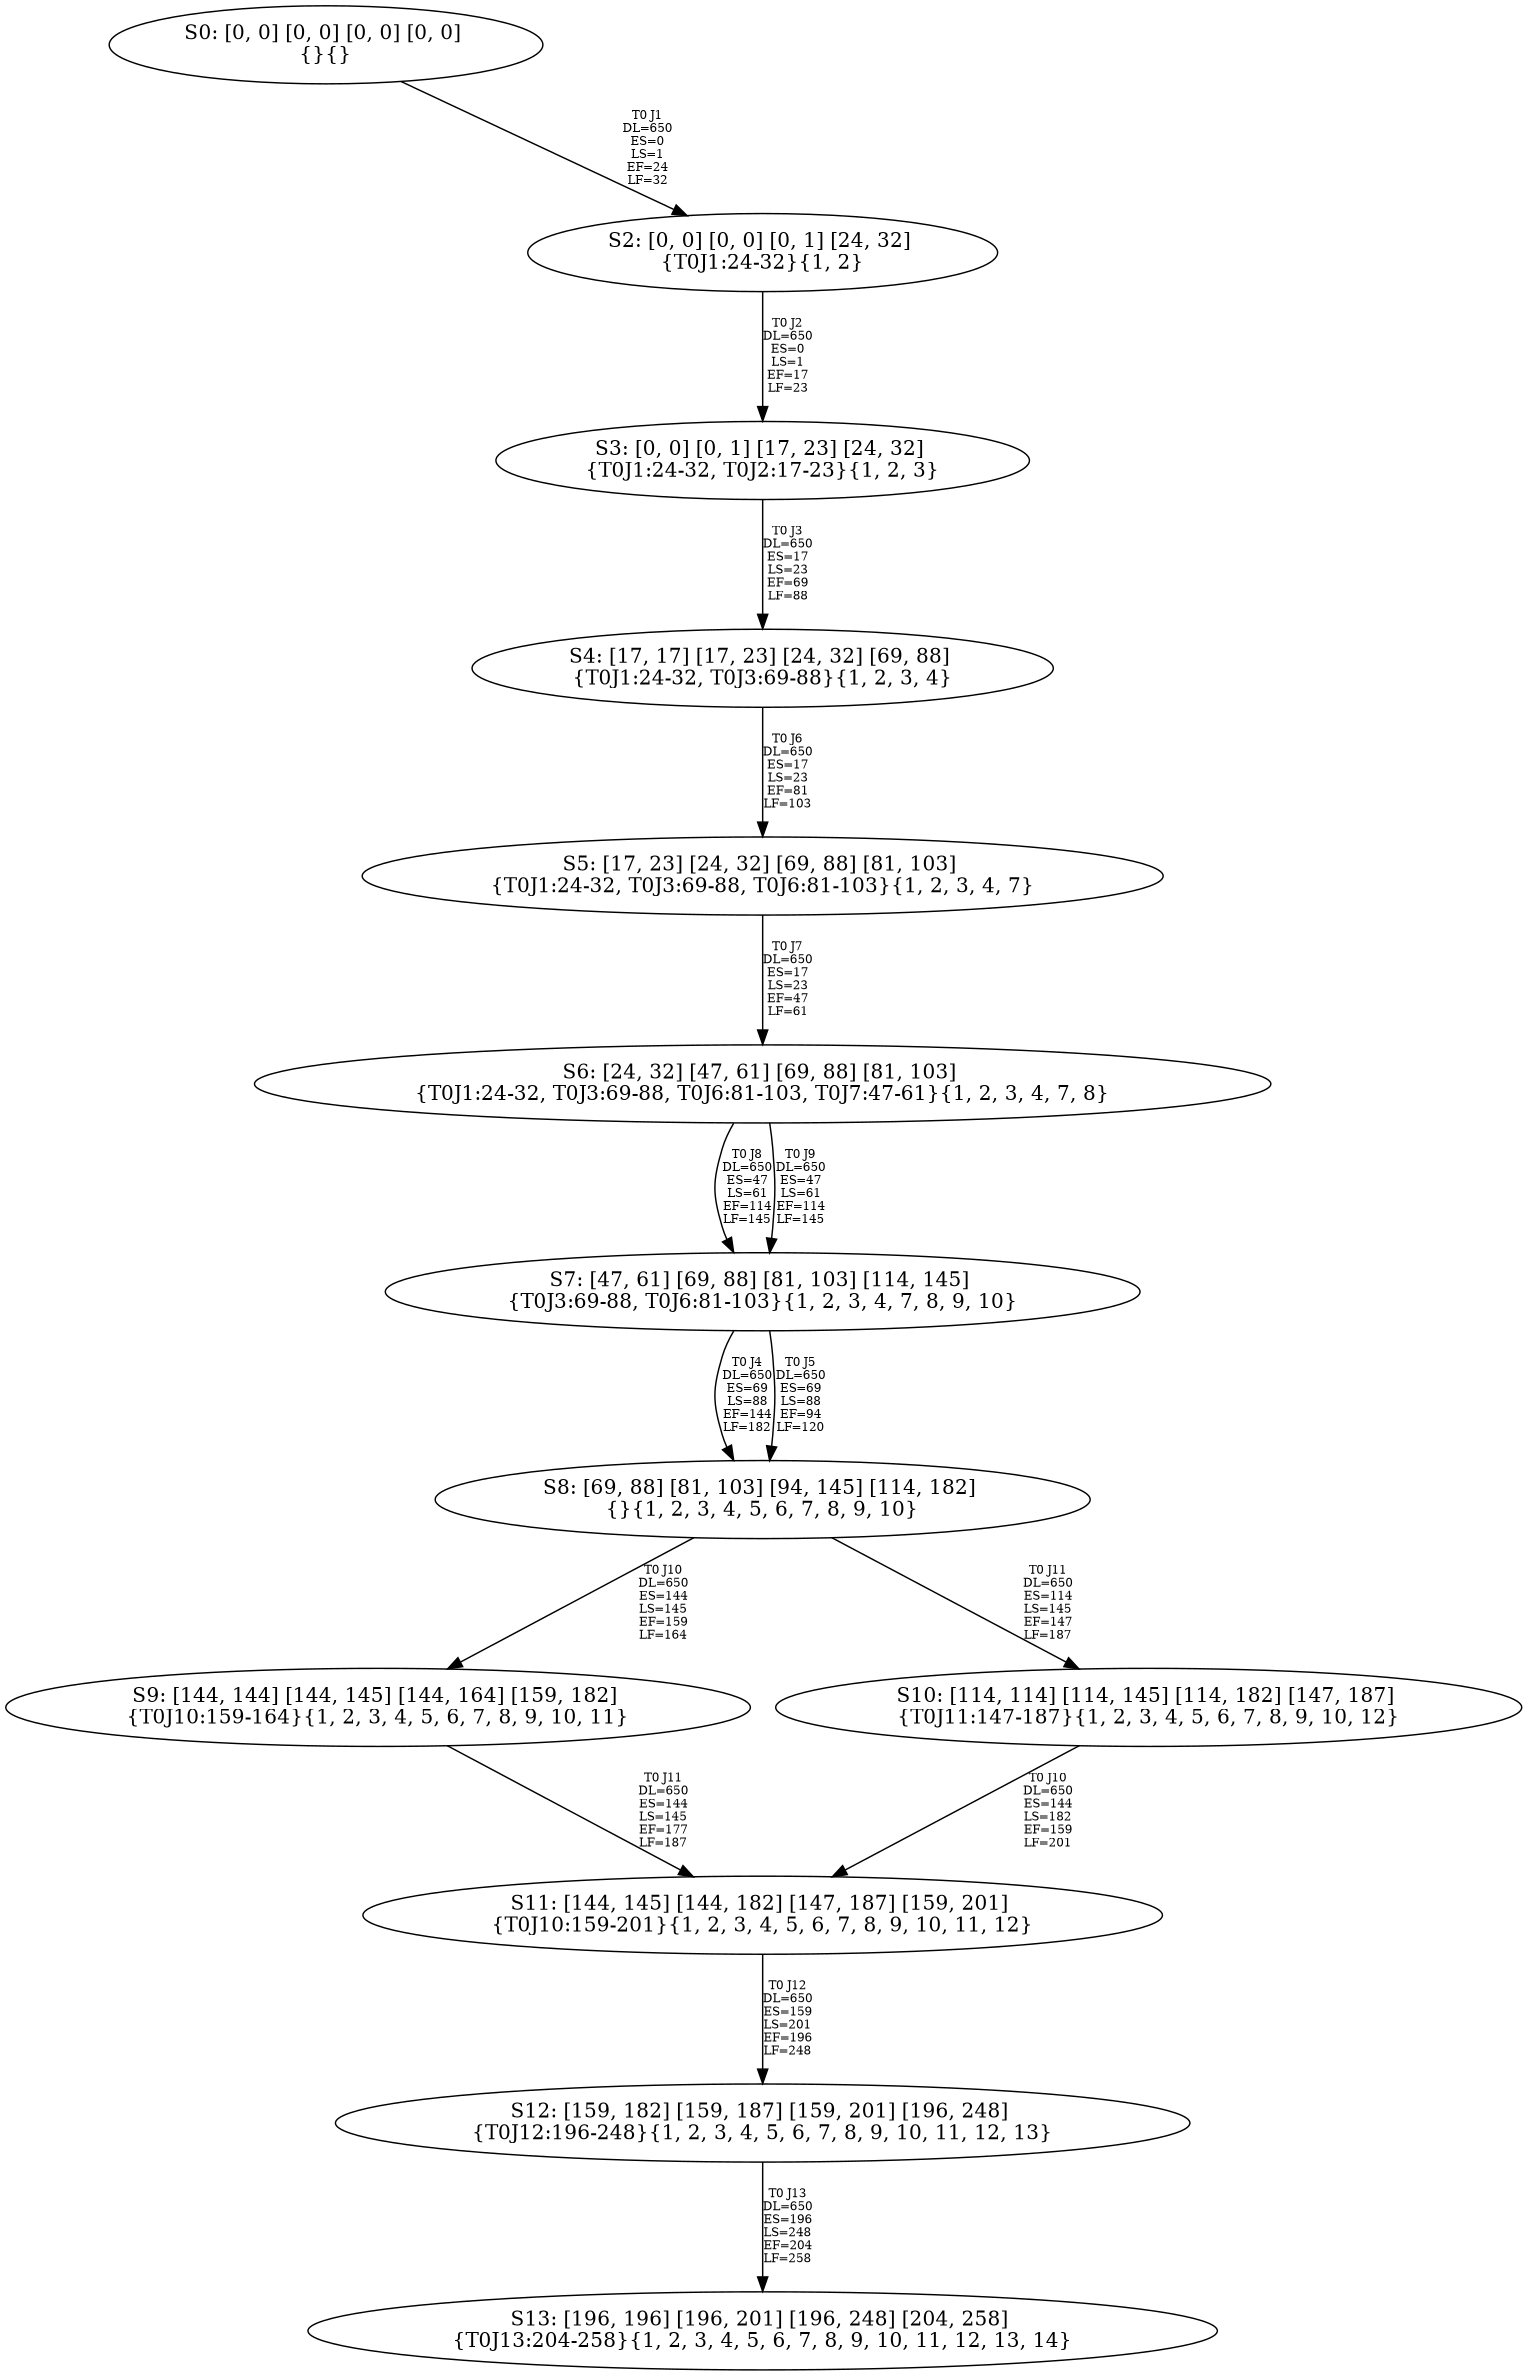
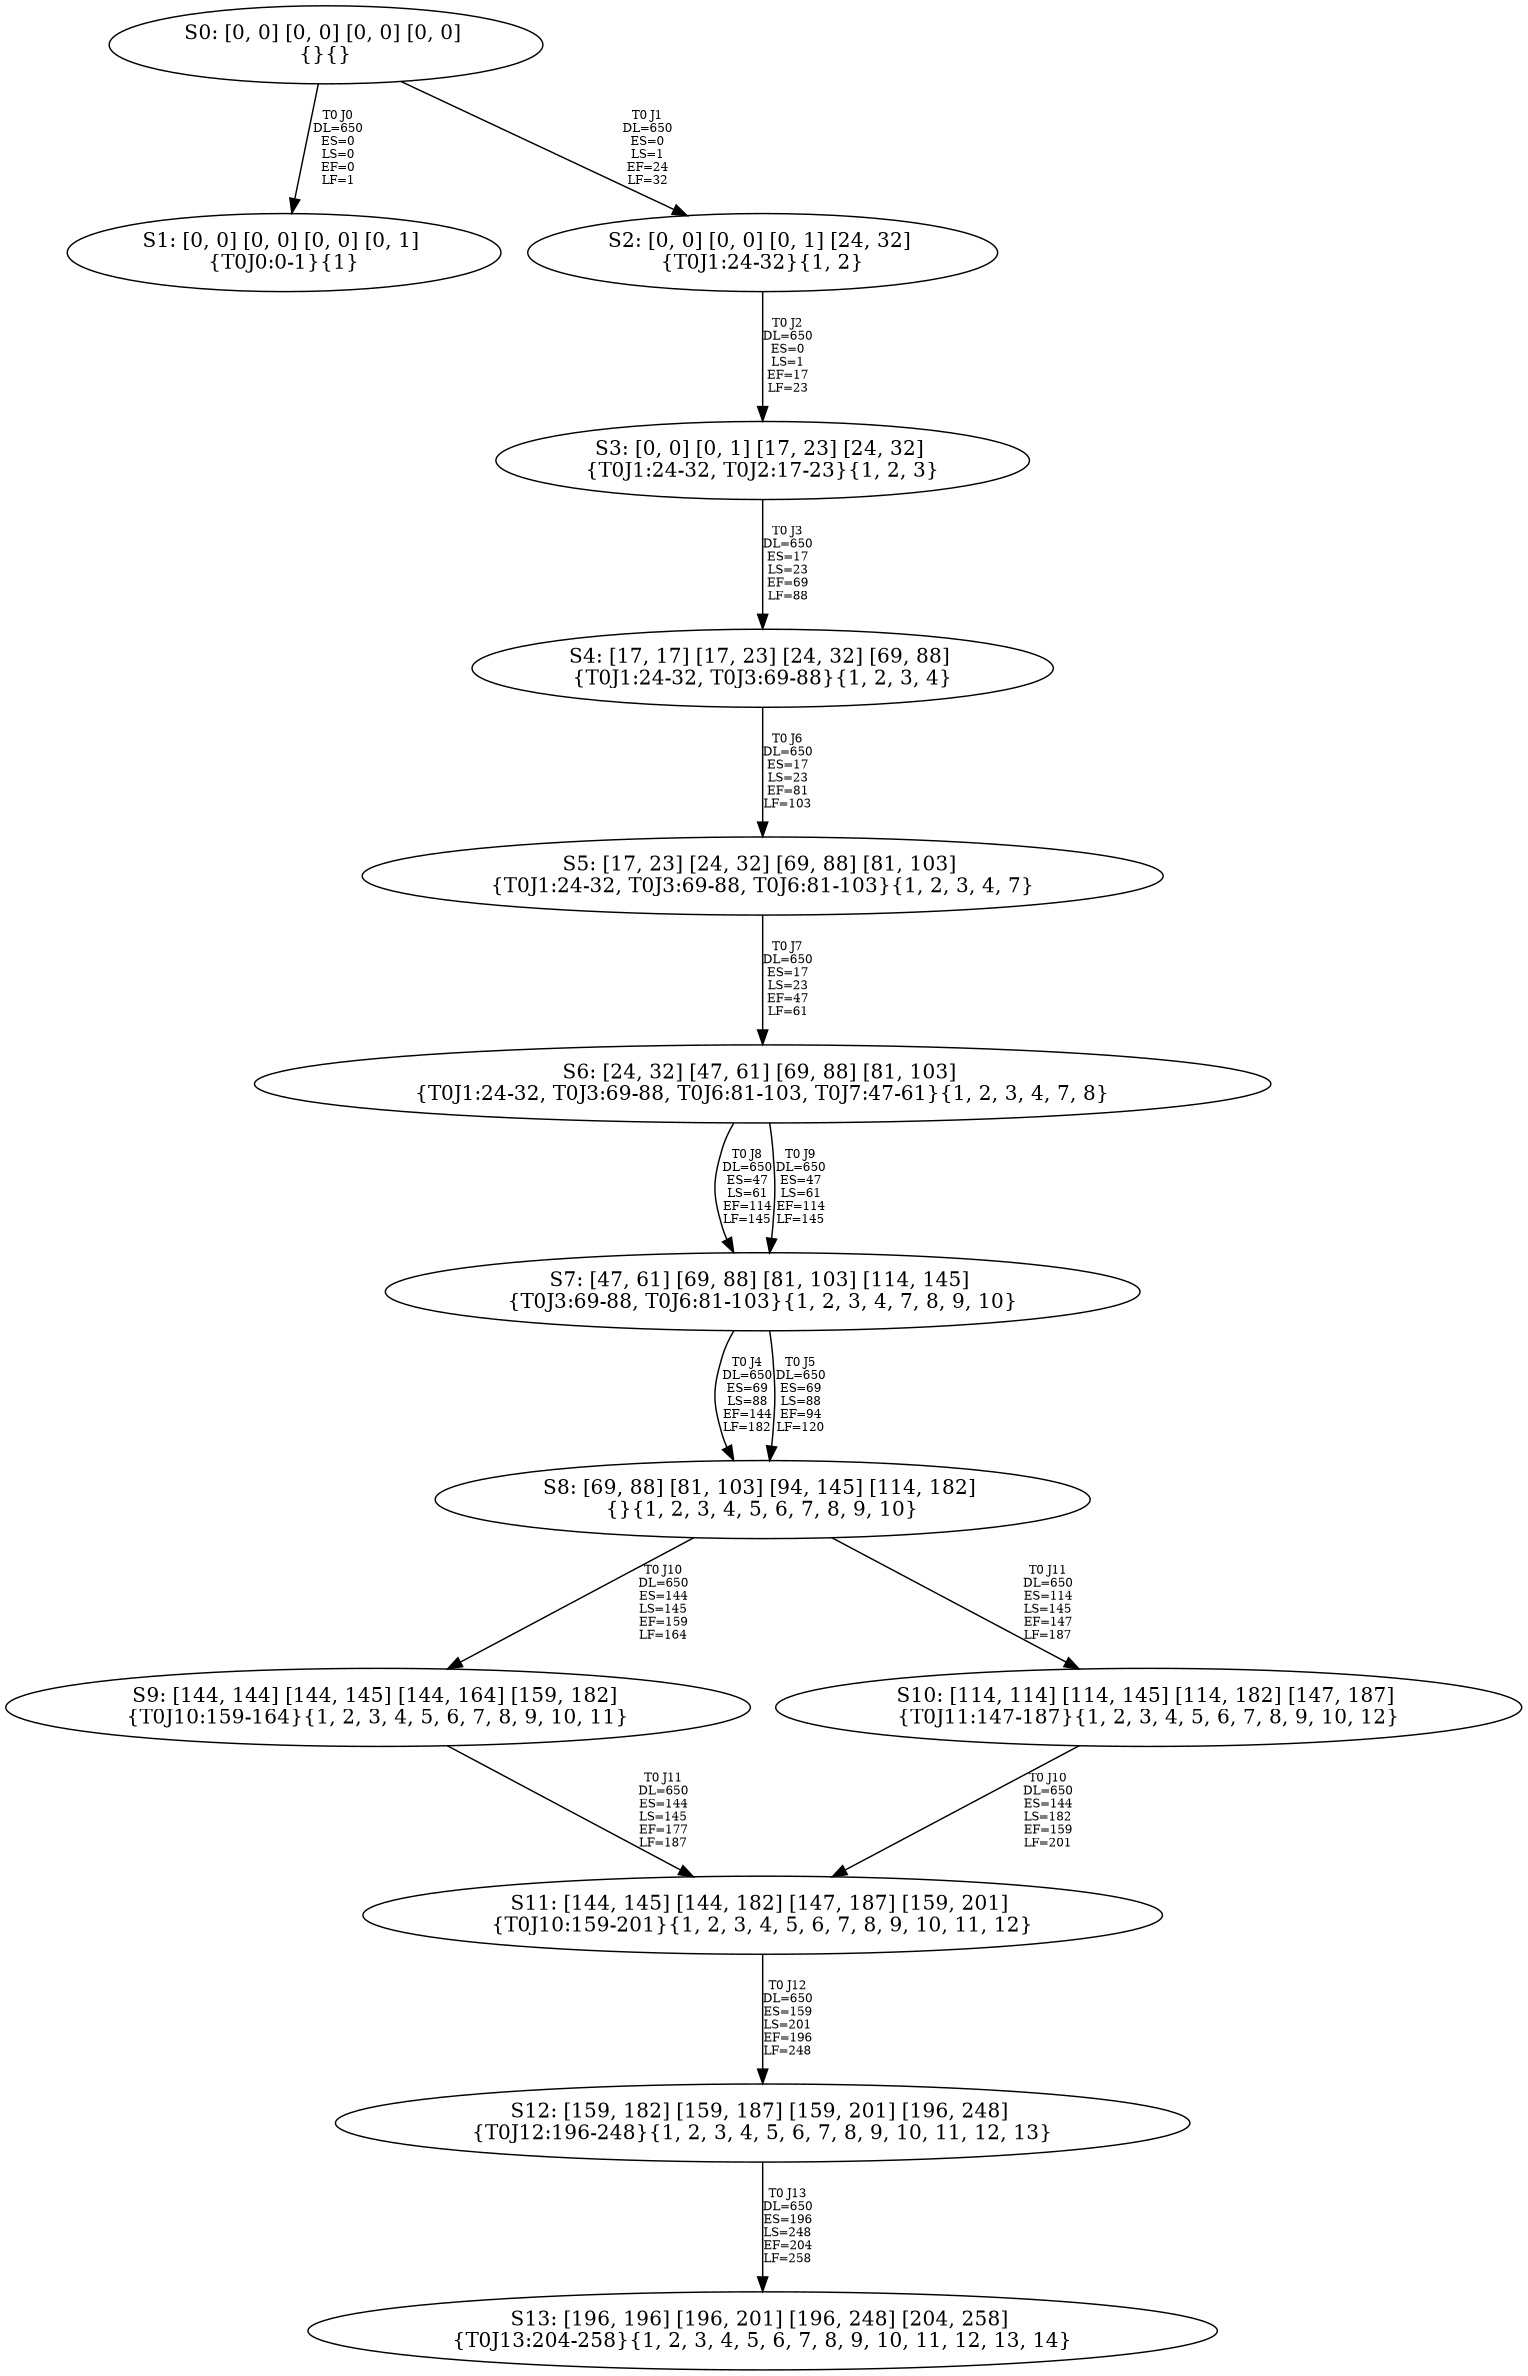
node "S1: [0, 0] [0, 0] [0, 0] [0, 1] {T0J0:0-1}{1}": added
